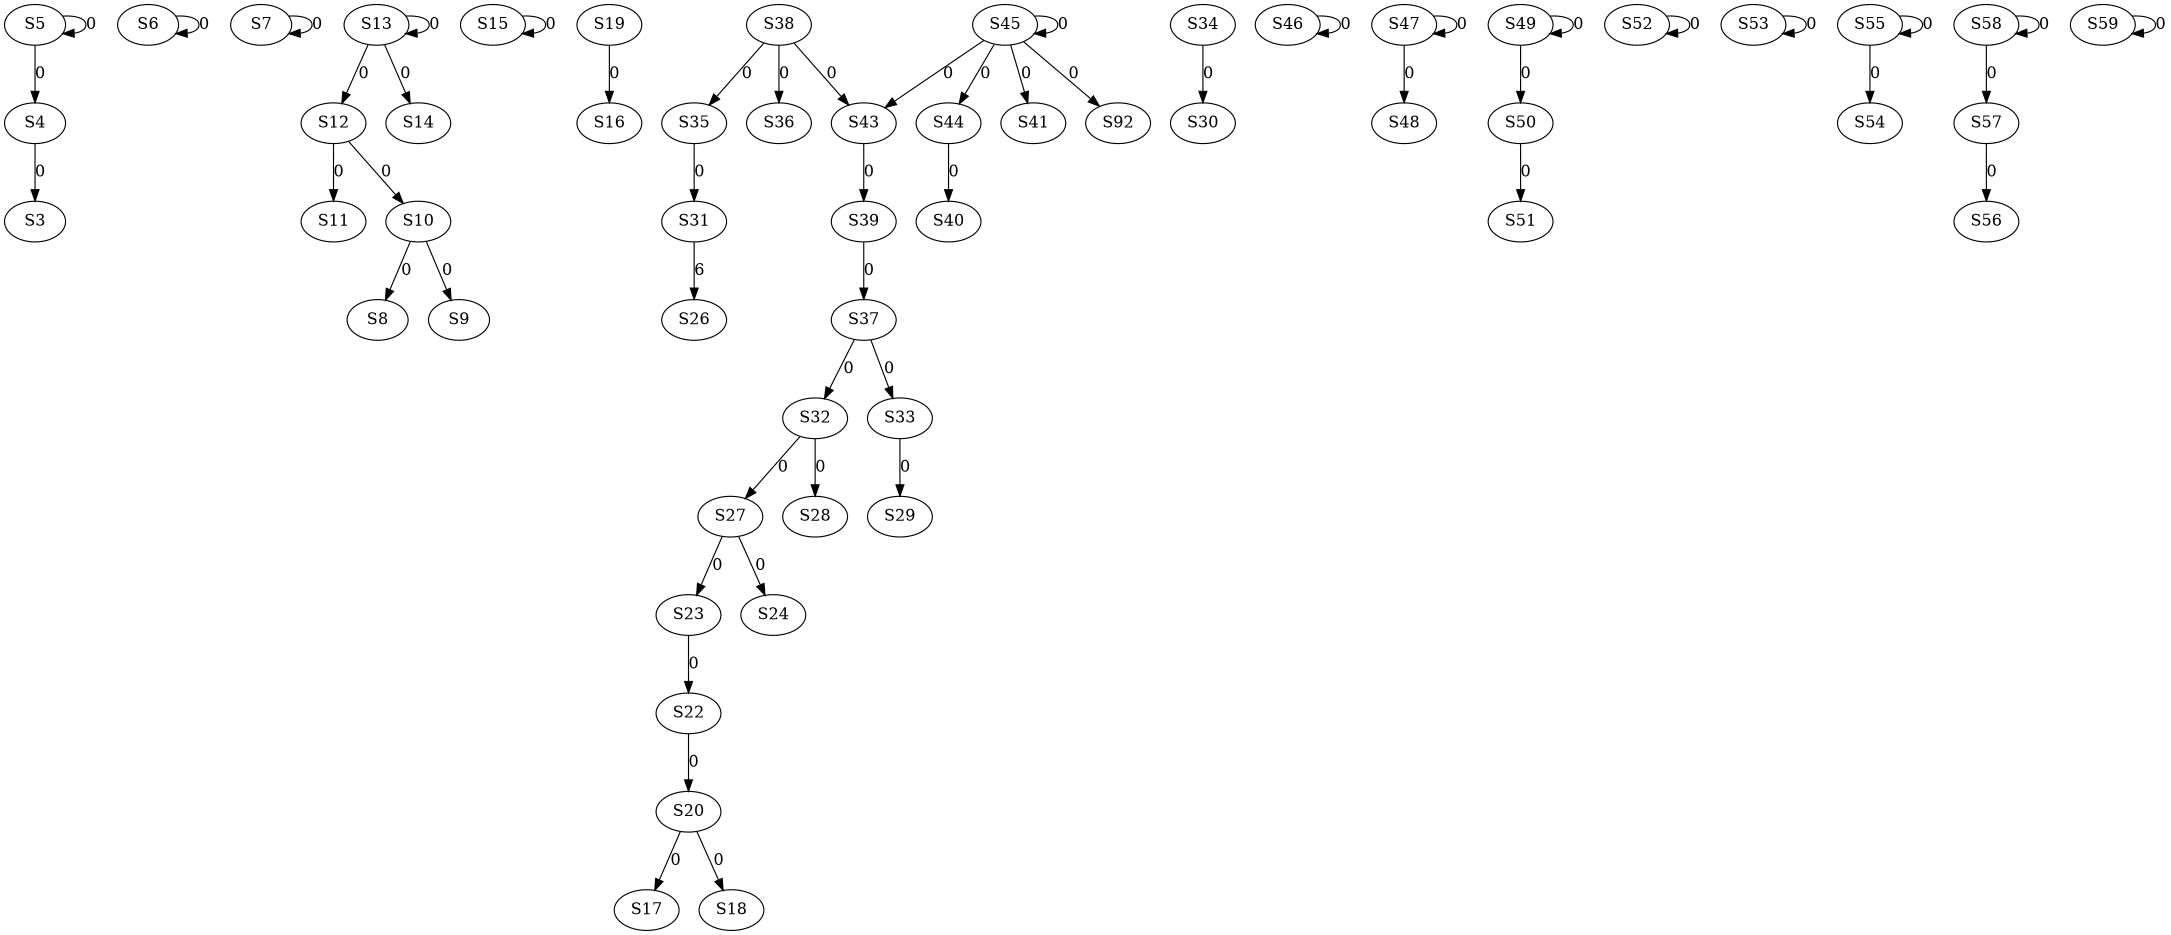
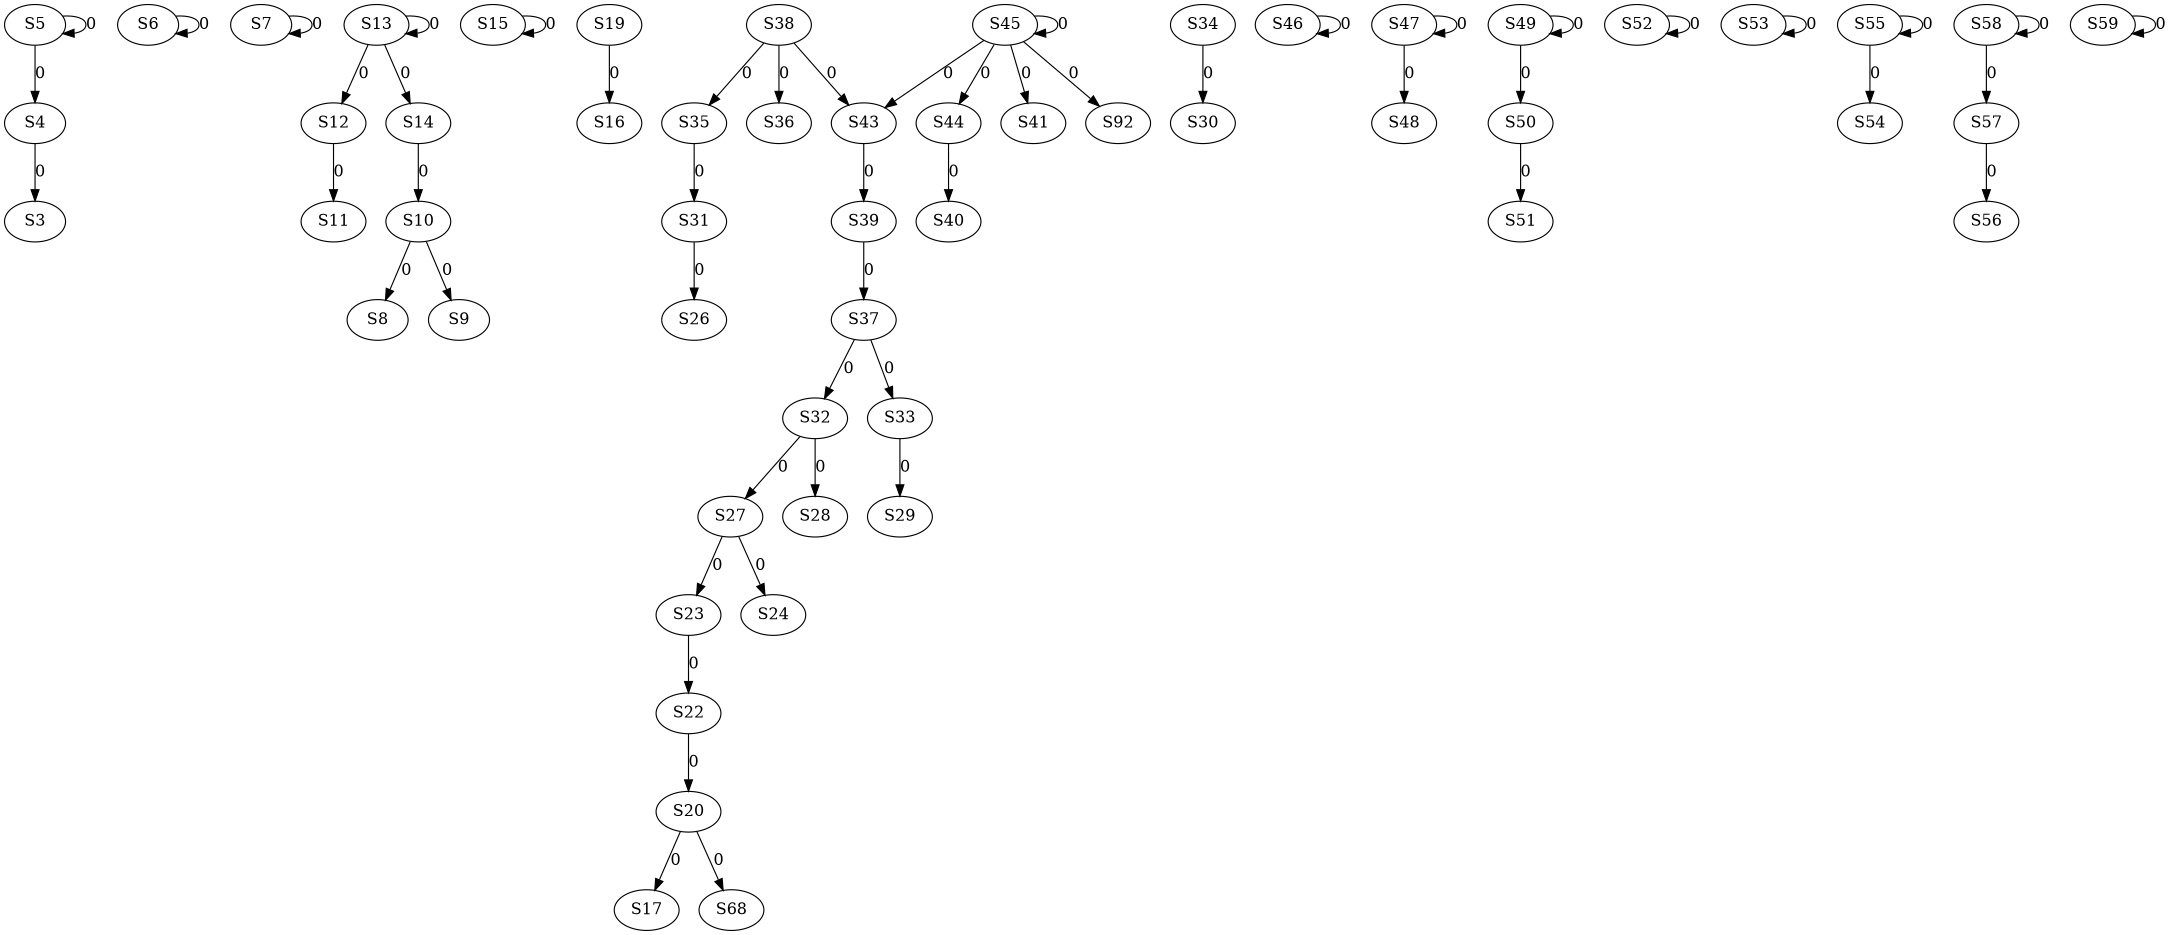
edge "S12" -> "S10": now "S14" -> "S10"
edge "S31" -> "S26": label "6" -> "0"
node "S18": label "S18" -> "S68"
